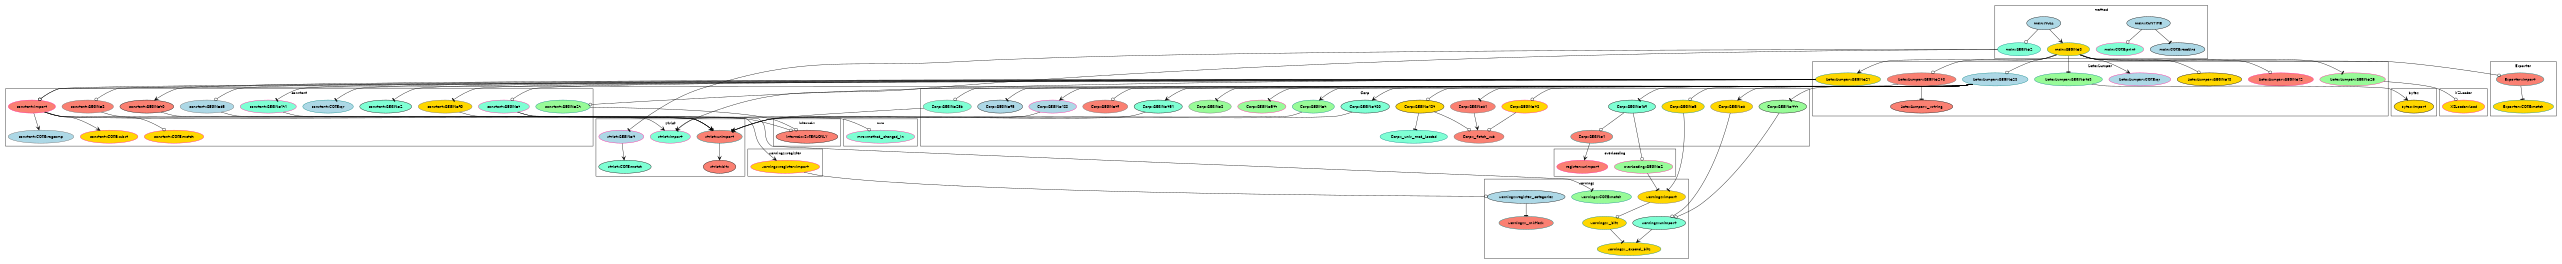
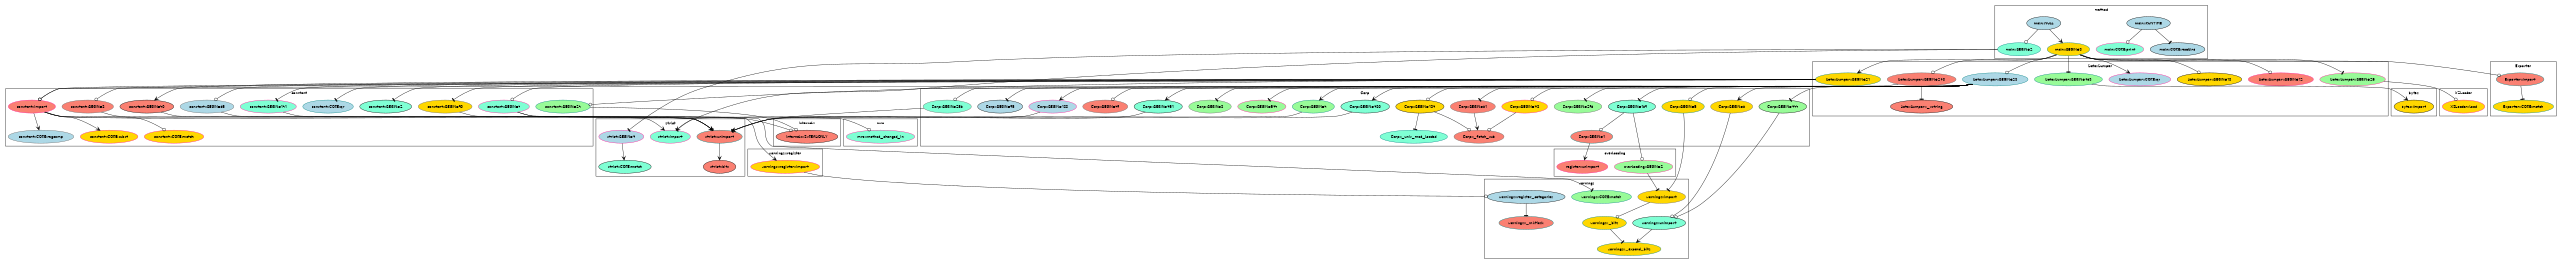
node "Carp::BEGIN@296": added
